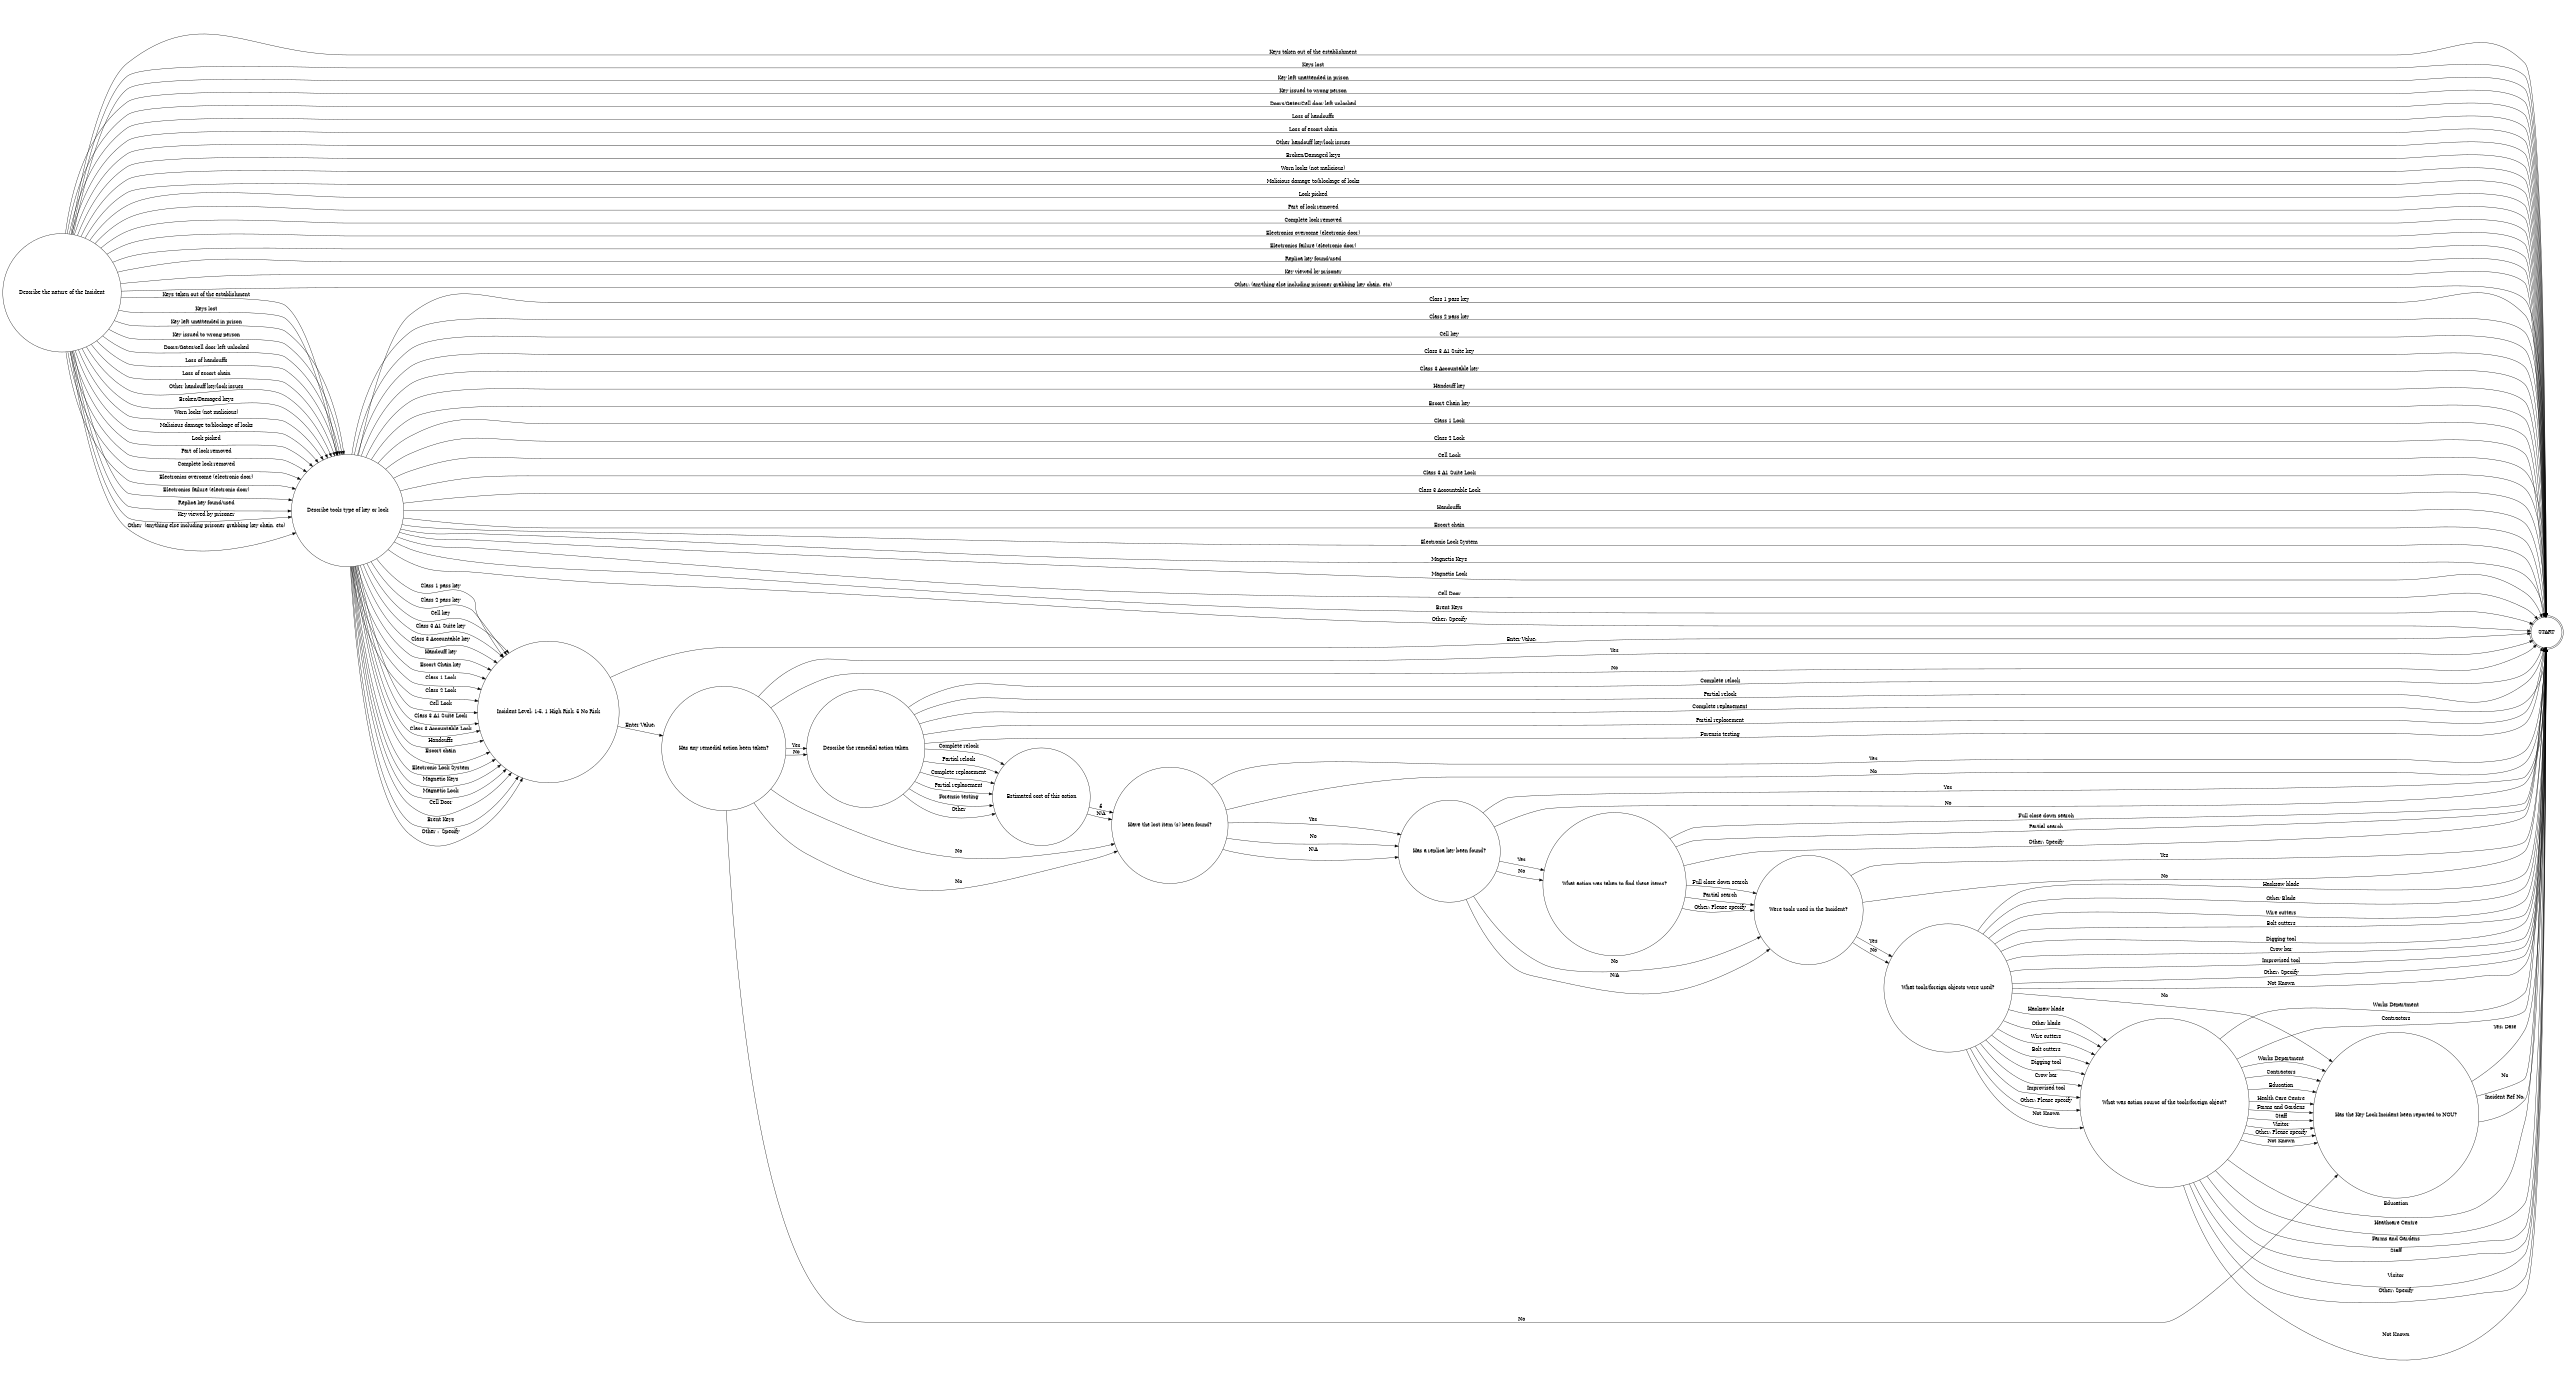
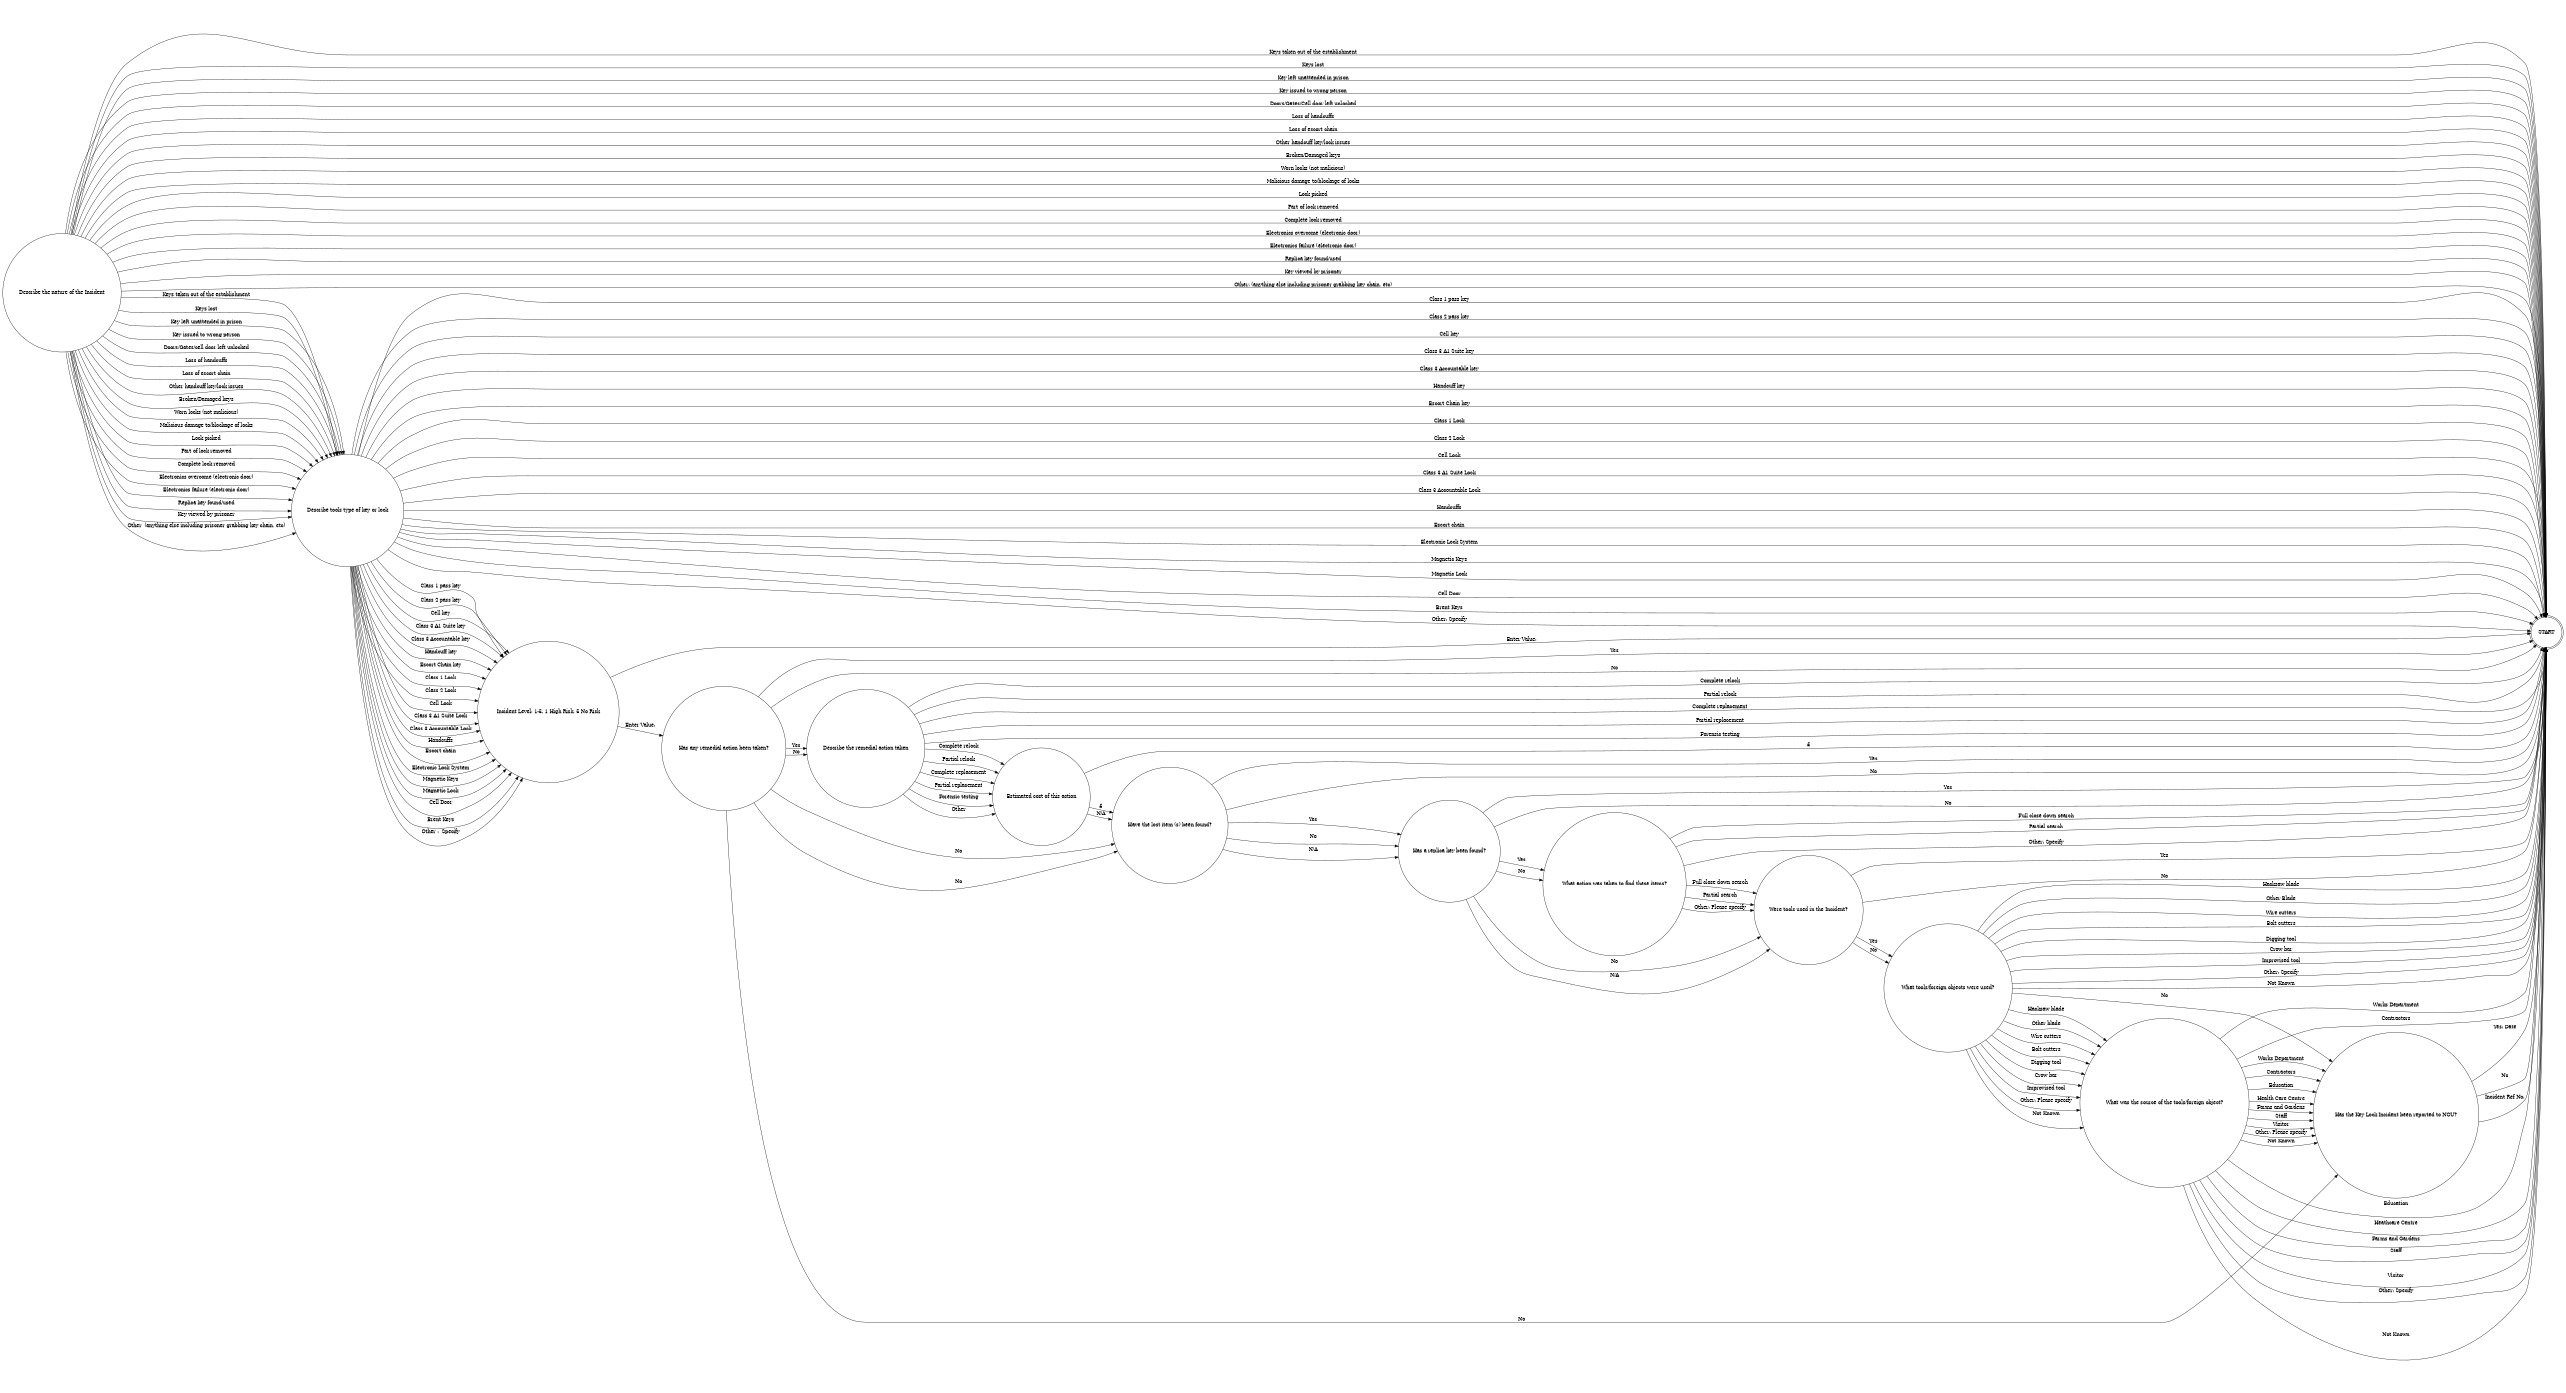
edge "Estimated cost of this action" -> "START": added, label "£"
node "What was action source of the tools/foreign object?": label "What was action source of the tools/foreign object?" -> "What was the source of the tools/foreign object?"
